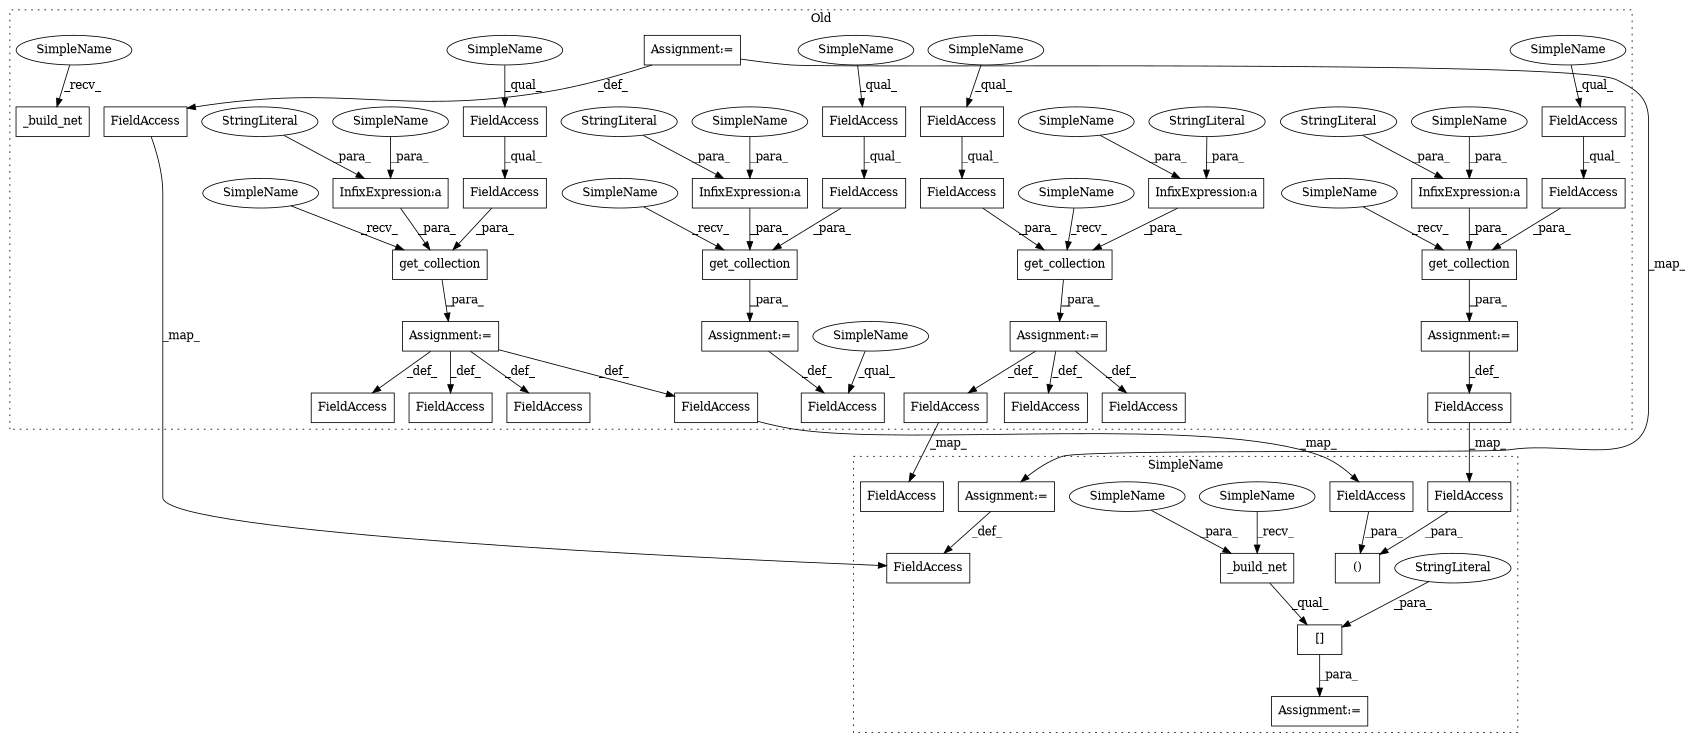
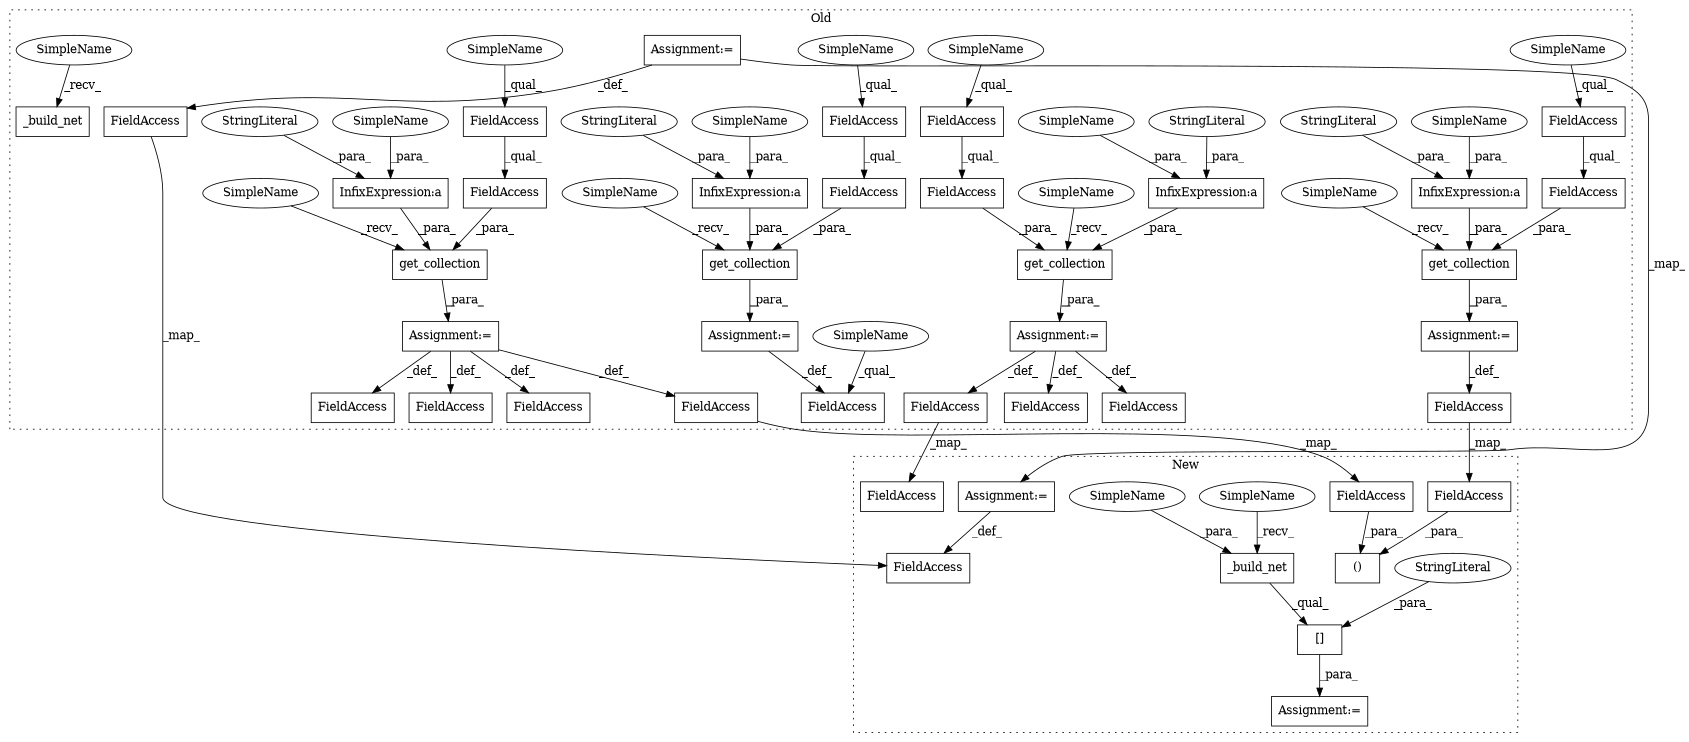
cluster "SimpleName": label "SimpleName" -> "New"
